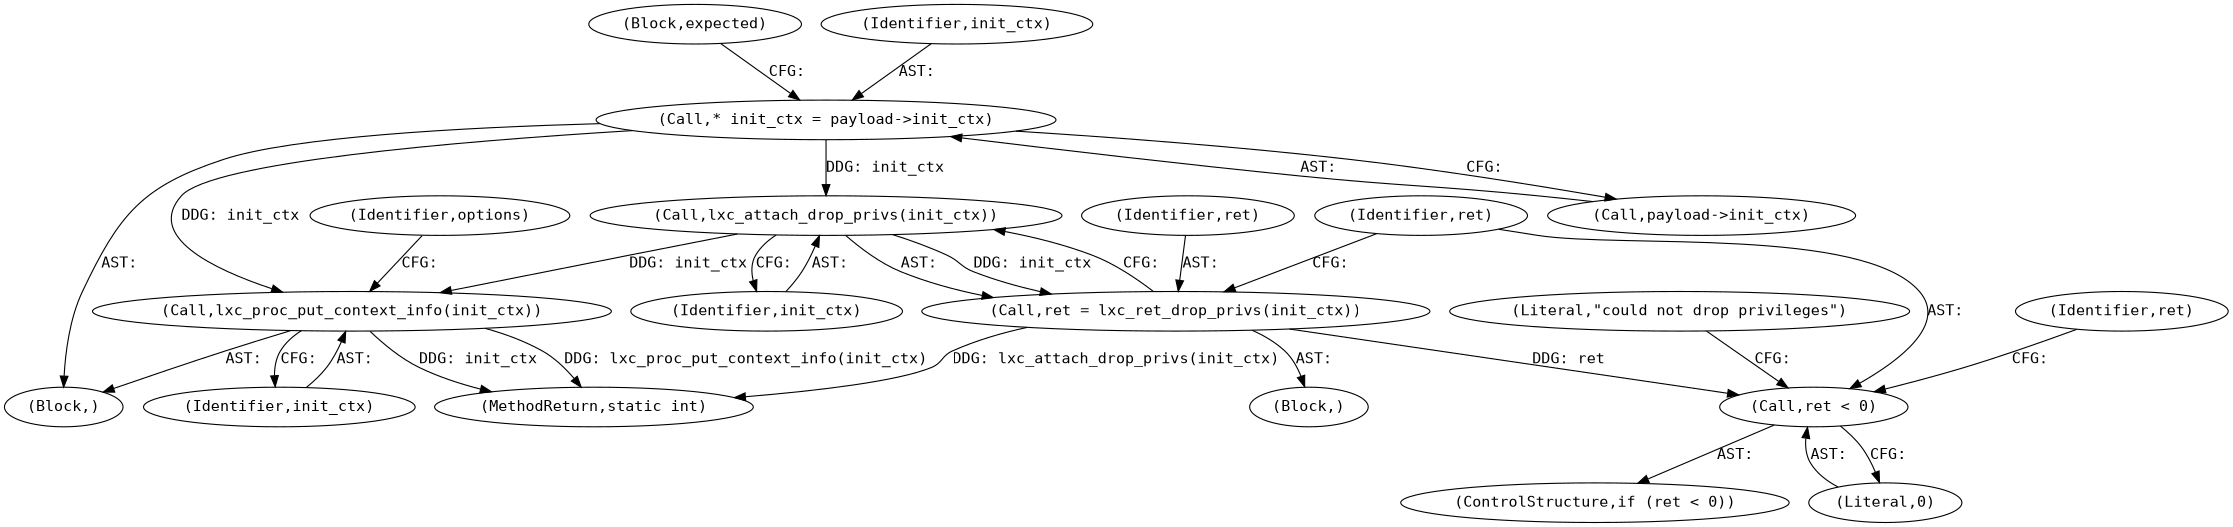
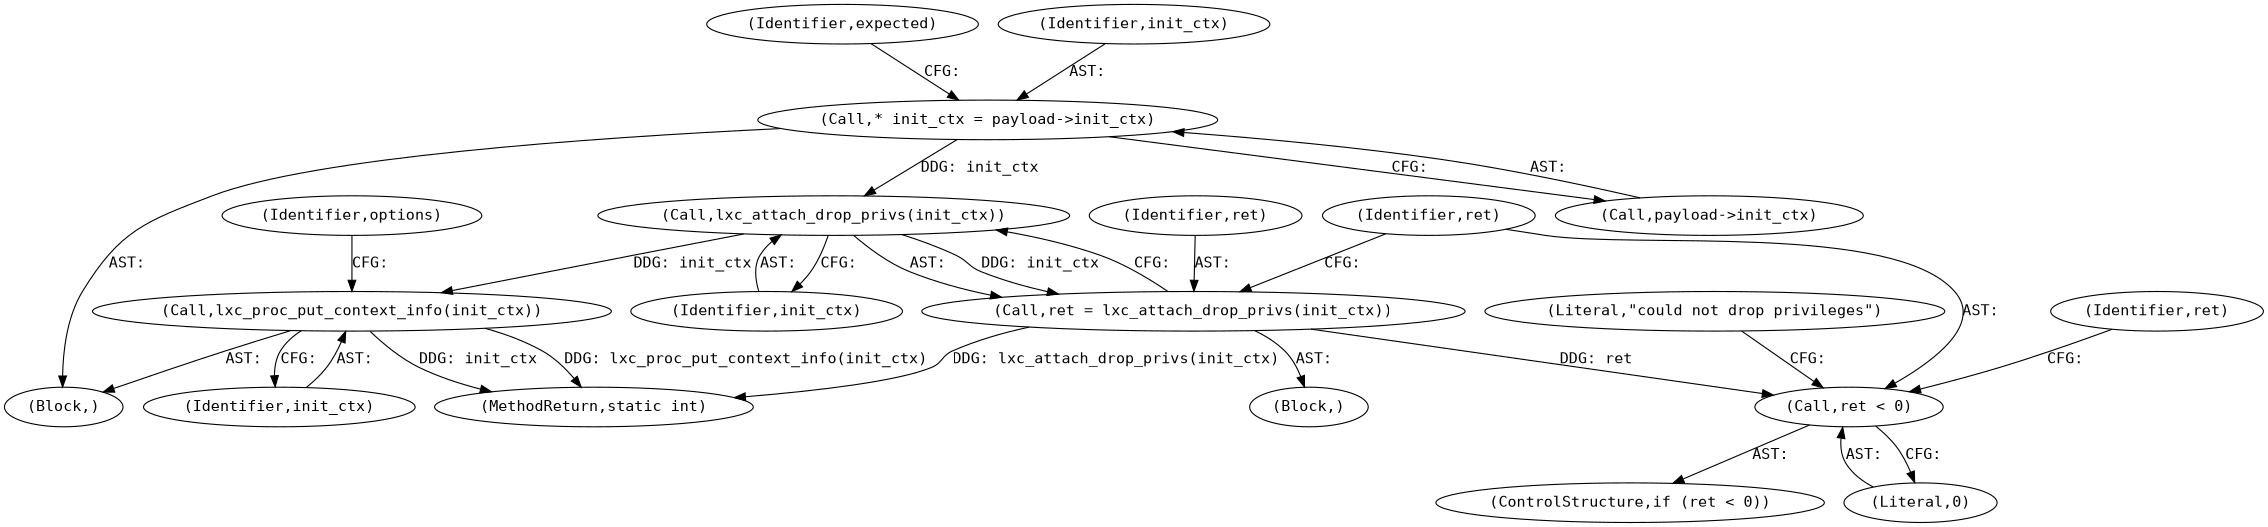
node "(Block,expected)": label "(Block,expected)" -> "(Identifier,expected)"
edge "(Call,* init_ctx = payload->init_ctx)" -> "(Call,lxc_proc_put_context_info(init_ctx))": removed, label "DDG: init_ctx"
node "(Call,ret = lxc_ret_drop_privs(init_ctx))": label "(Call,ret = lxc_ret_drop_privs(init_ctx))" -> "(Call,ret = lxc_attach_drop_privs(init_ctx))"
